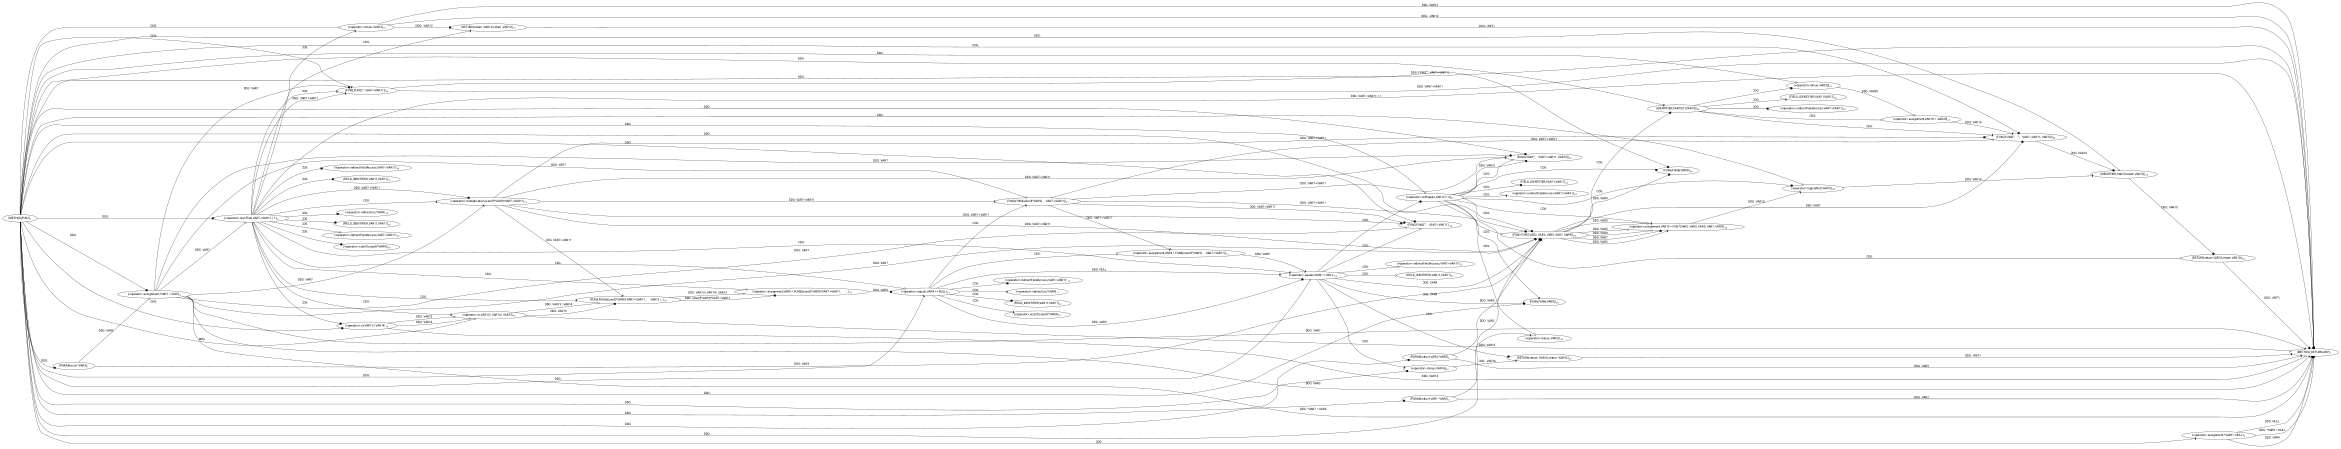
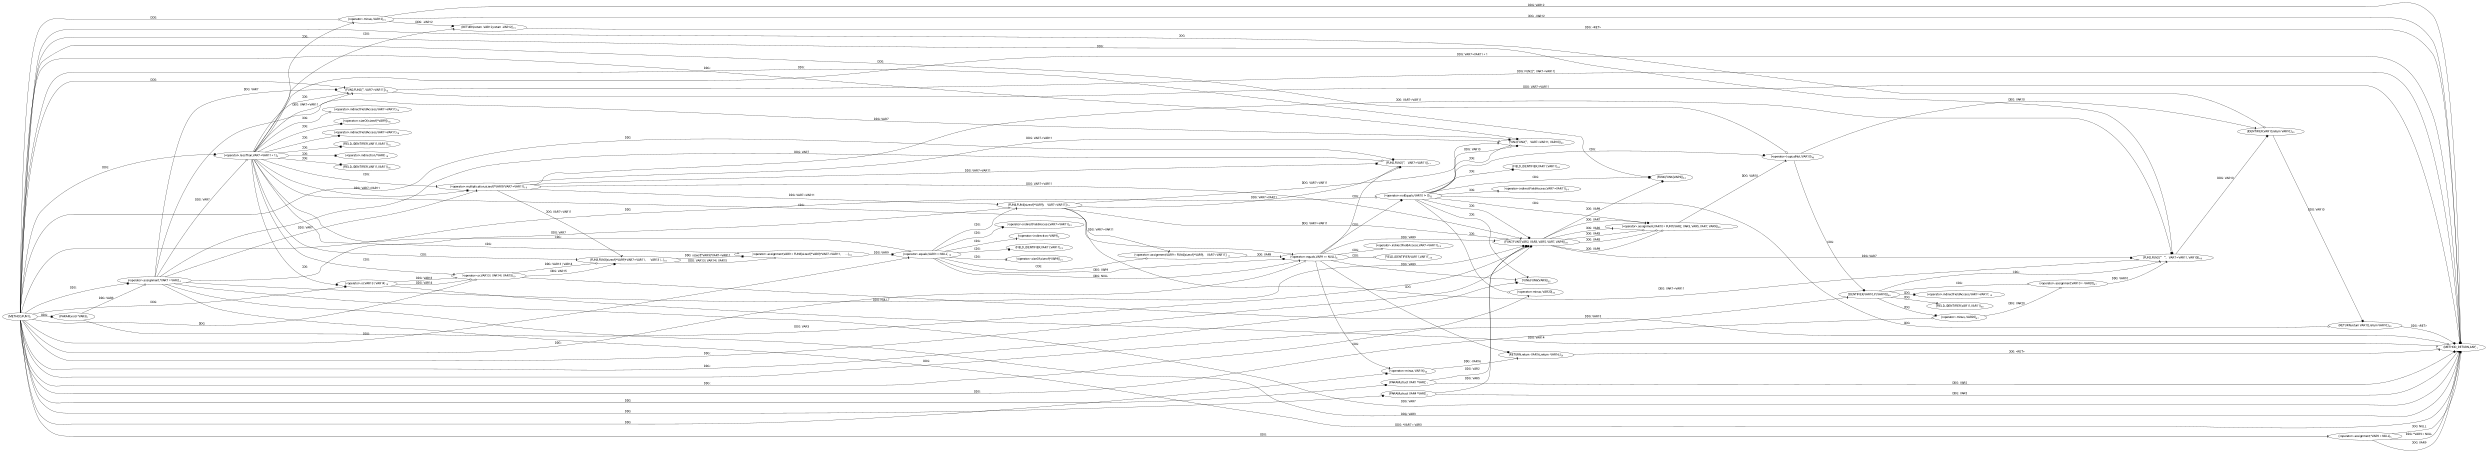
edge "(FUN7,FUN7(VAR2, VAR3, VAR5, VAR7, VAR9))" -> "(IDENTIFIER,VAR10,if (VAR10))": now "(<operator>.logicalNot,!VAR10)" -> "(IDENTIFIER,VAR10,if (VAR10))"
edge "(<operator>.assignment,*VAR7 = VAR3)" -> "(FUN7,FUN7(VAR2, VAR3, VAR5, VAR7, VAR9))": label "DDG: VAR7" -> "DDG: NULL7"
